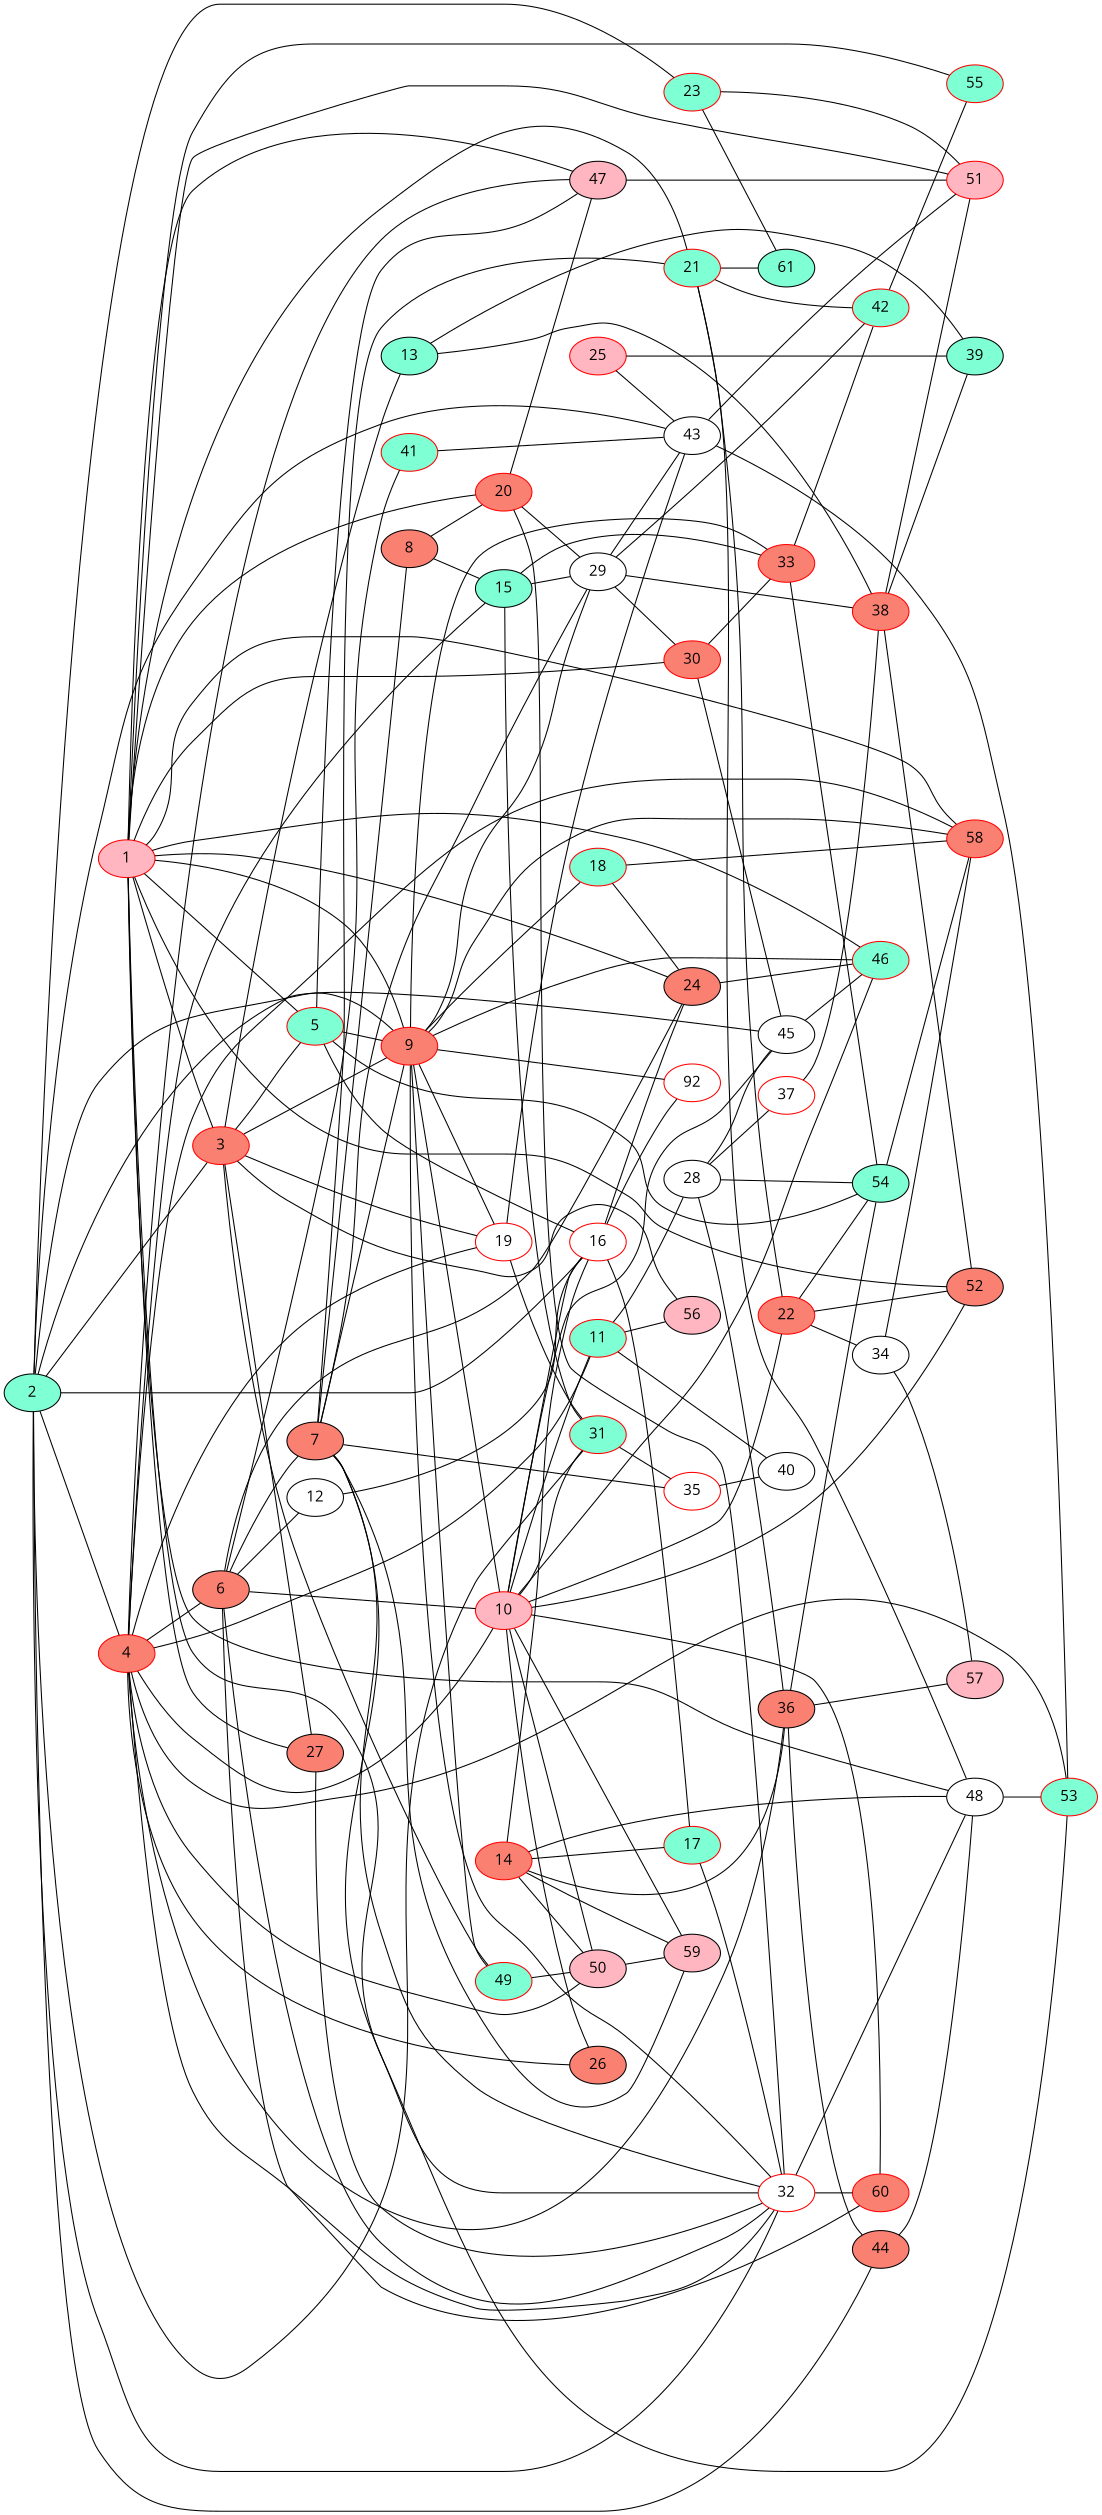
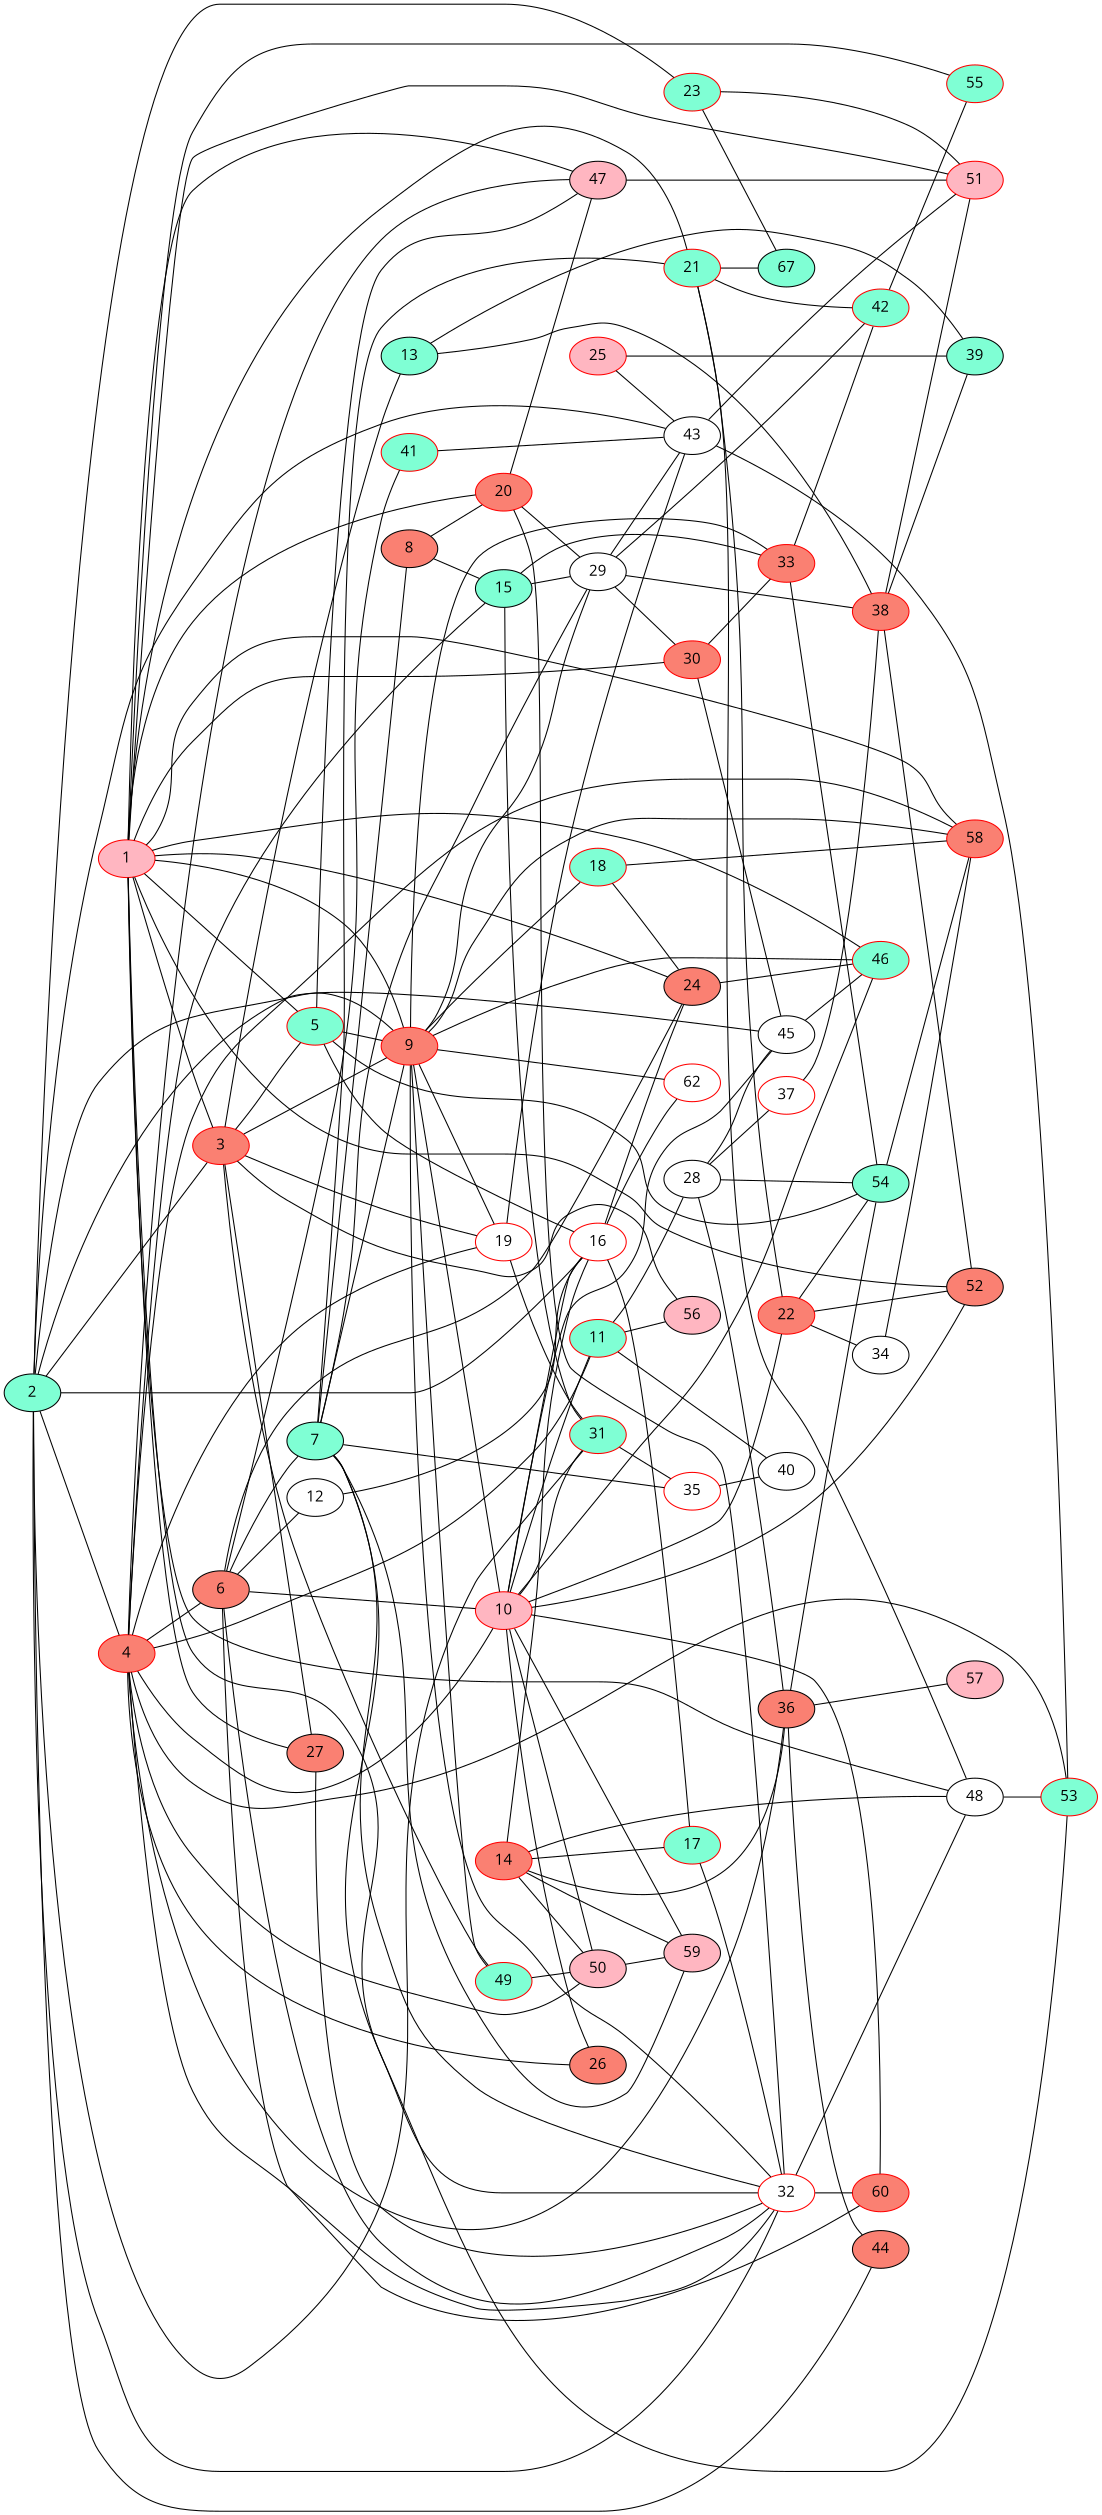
node "61": label "61" -> "67"
node "92": label "92" -> "62"
node "7": fillcolor salmon -> aquamarine
edge "34" -- "57": removed
edge "48" -- "44": removed
